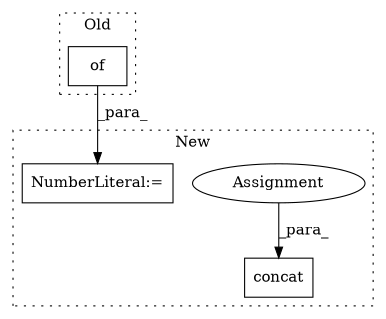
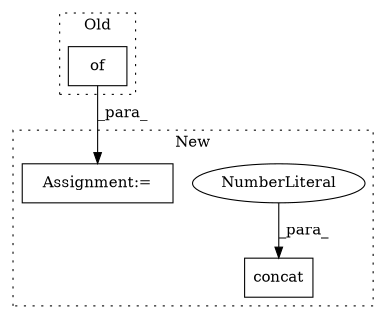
node "NumberLiteral:=": label "NumberLiteral:=" -> "Assignment:="
node "Assignment": label "Assignment" -> "NumberLiteral"
